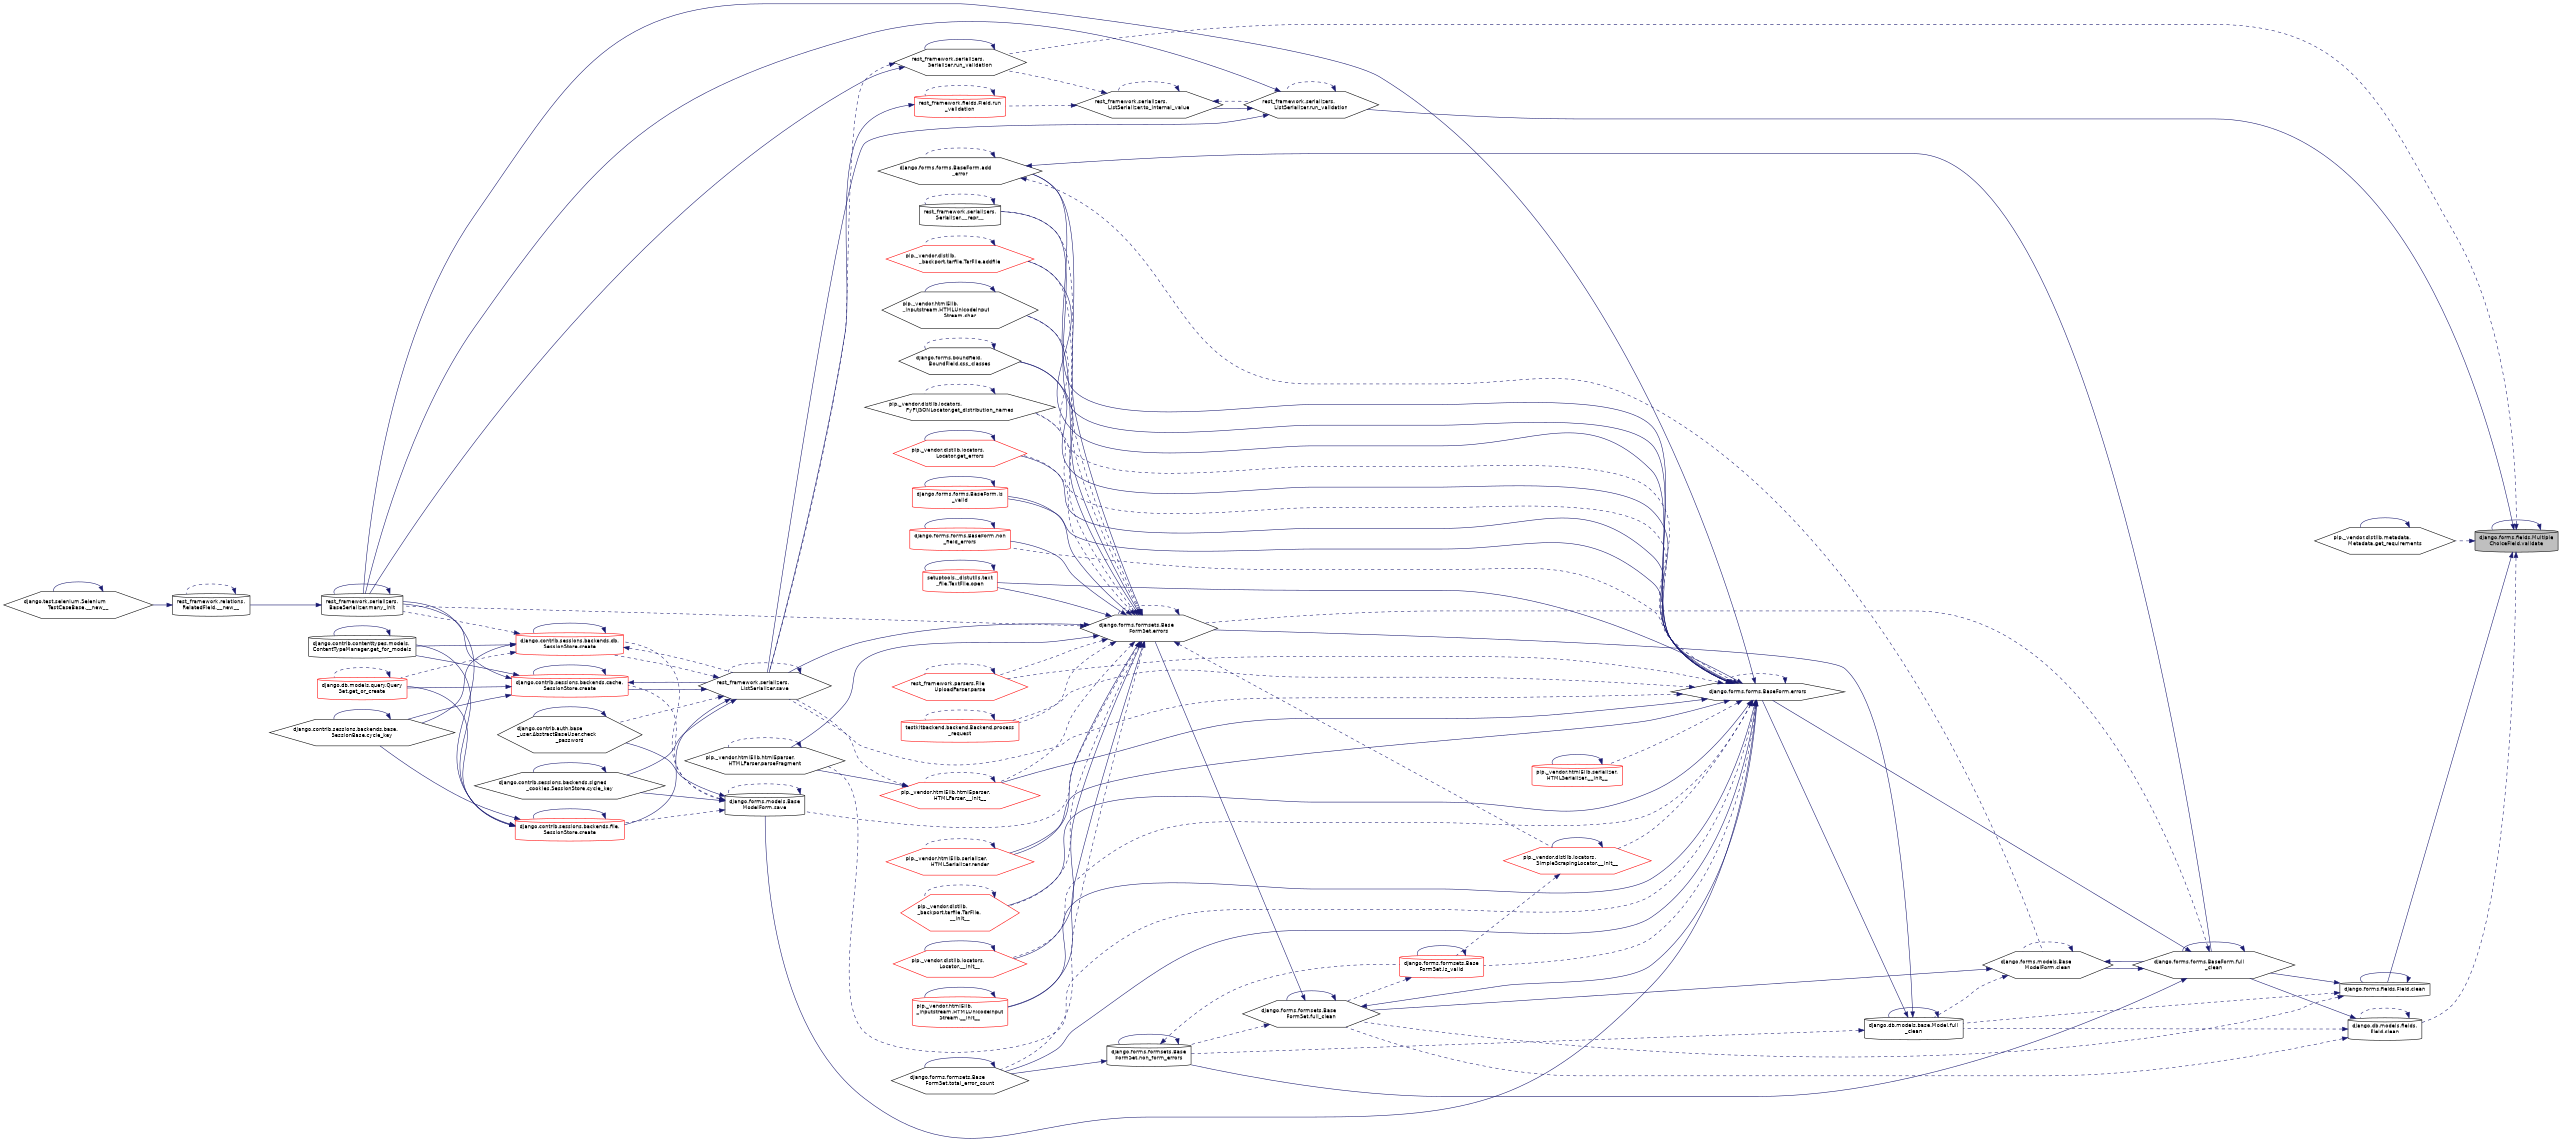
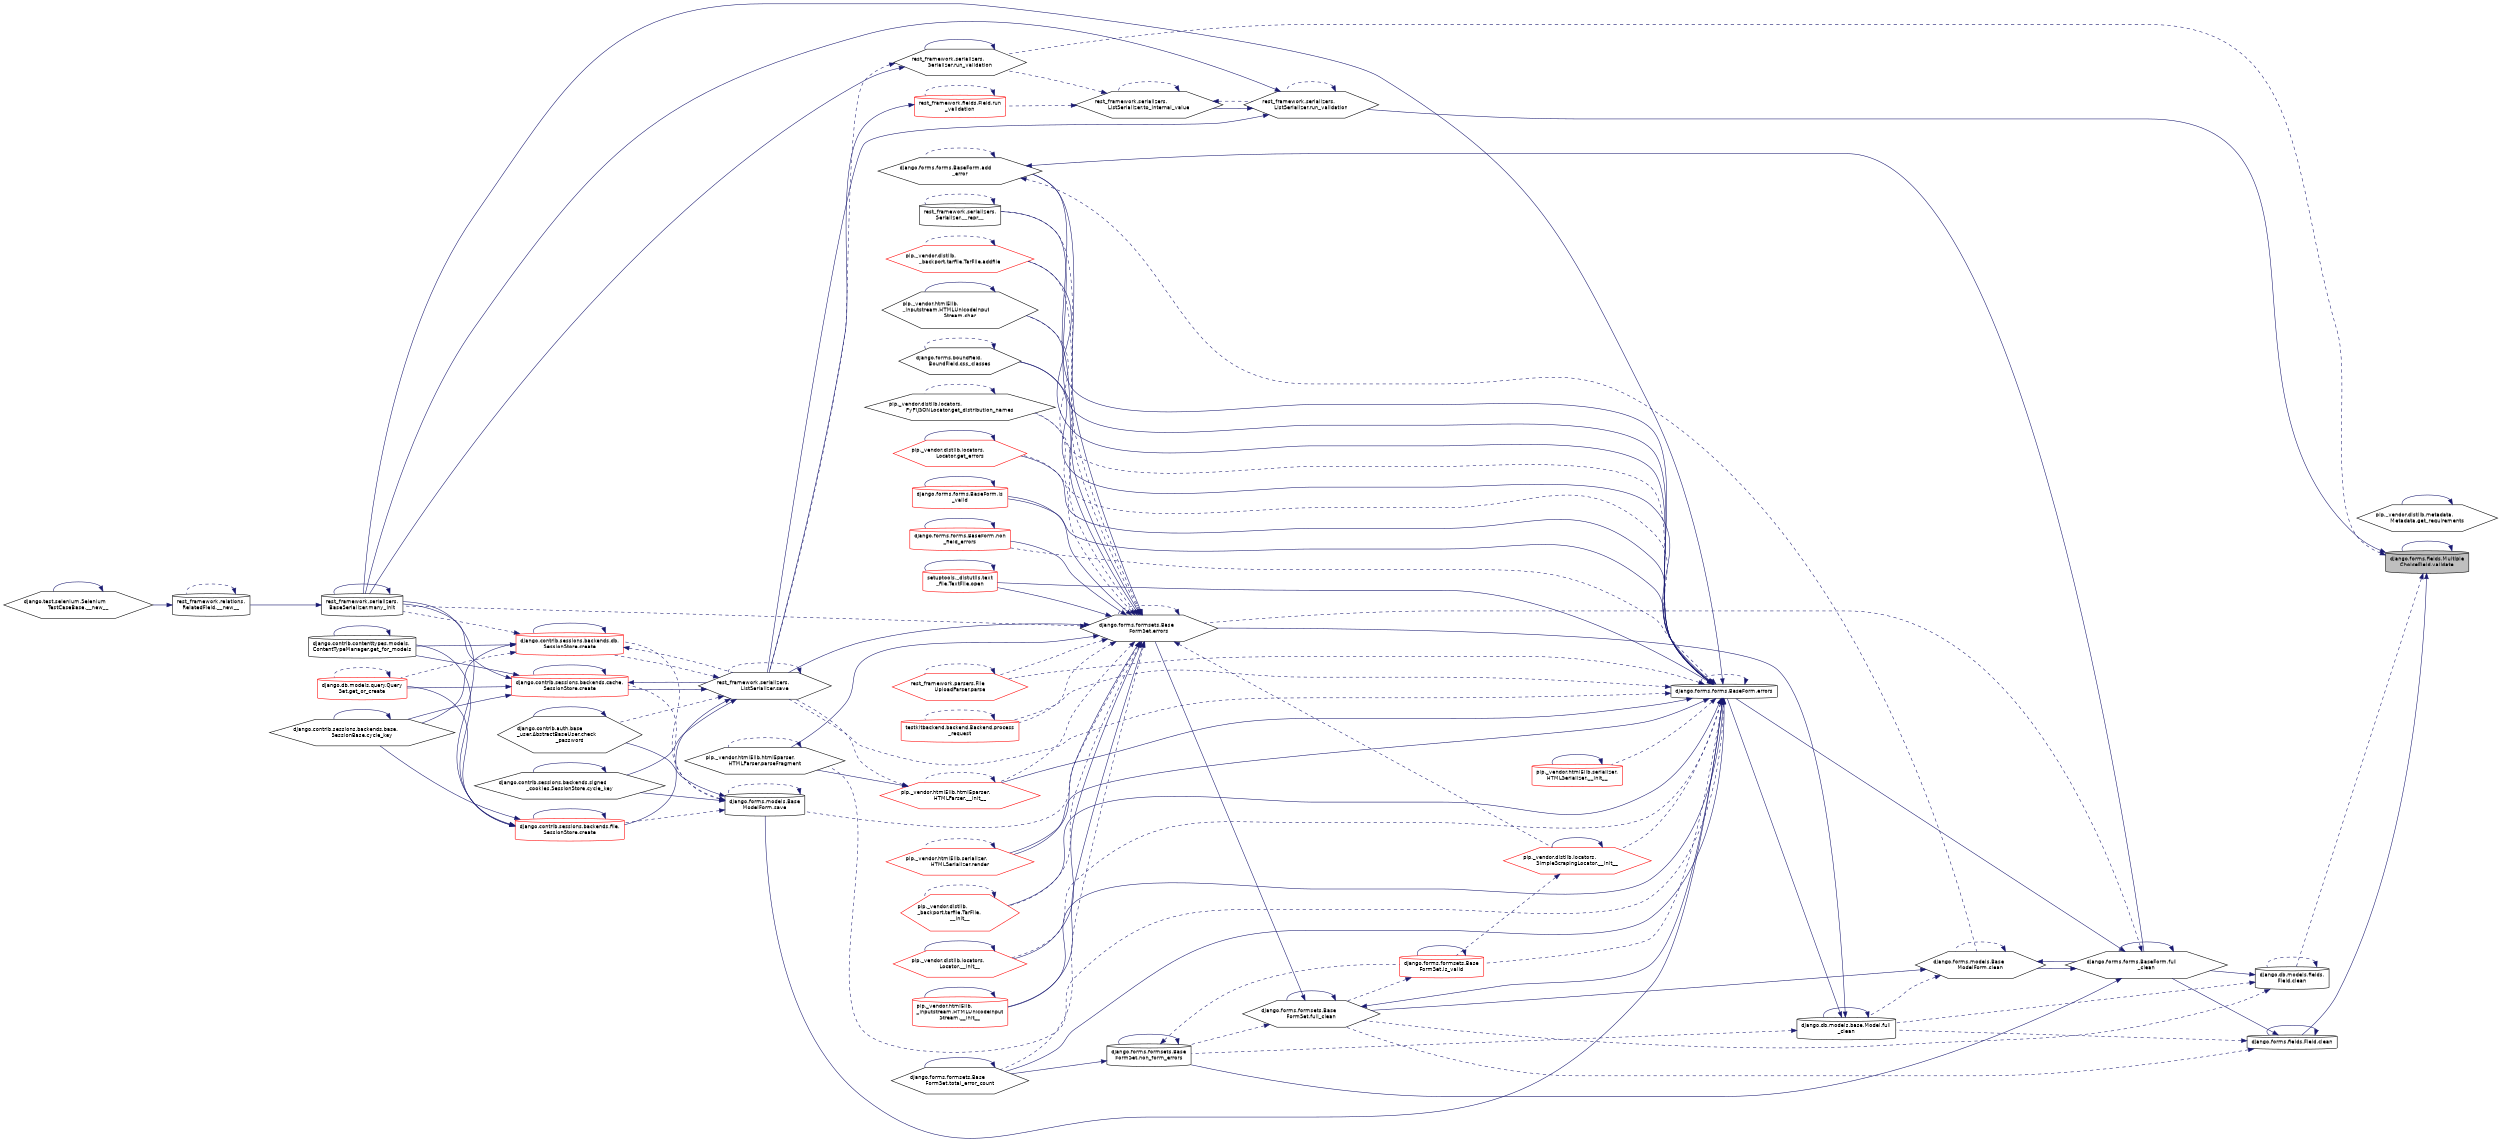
edge "pip._vendor.distlib.metadata. Metadata.get_requirements" -> "django.forms.fields.Multiple ChoiceField.validate": removed
node "django.forms.forms.BaseForm.errors": shape hexagon -> cylinder
